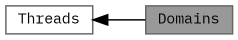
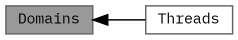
edge "Domains" -> "Threads": reversed
